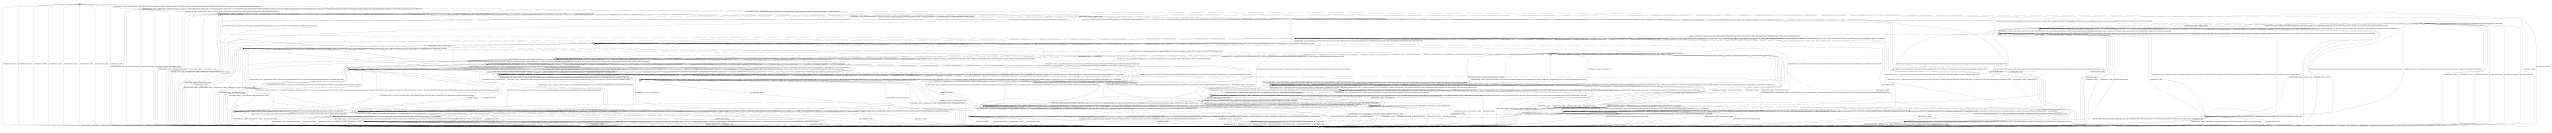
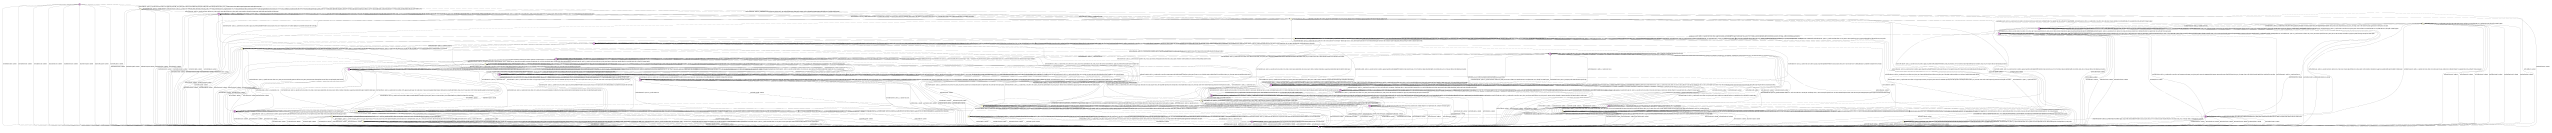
edge "s1" -> "s0": removed, label "user1|local|RemoveDevice / Symbol: CLS_-1. Operation result: Success."
edge "s25" -> "s15": added, label "user2|remote|AcceptInvite / Symbol: CLS_0. Operation result: Success. Evidence: '/appsync/group/member/invited/joinfamily|||||FPSPER{'error':0,'status':0,'msg':'ok'}'. Reason: HTTP POST to invitation acceptance endpoint with explicit success indicators (status:0, error:0, 'ok' message) confirms successful family group join operation."
edge "s27" -> "s17": now "s24" -> "s17"
edge "s30" -> "s31": added, label "user2|remote|QuitHome / Symbol: CLS_1. Operation result: Success. Evidence: '/appsync/group/member/quitfamily|||||FPSPER{'error':0,'status':0,'msg':'ok'}'. Reason: Core API response (status=0, error=0) validates quitfamily success, independent of subsequent device state changes."
edge "s19" -> "s20": now "s19" -> "s5"
